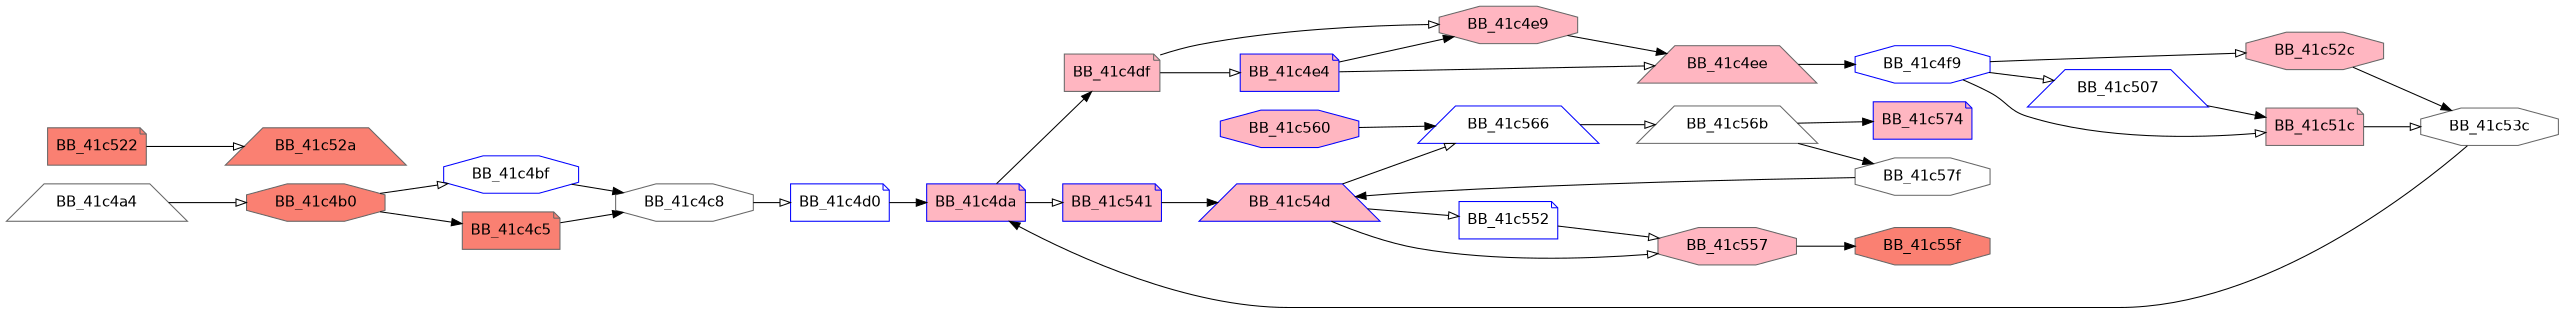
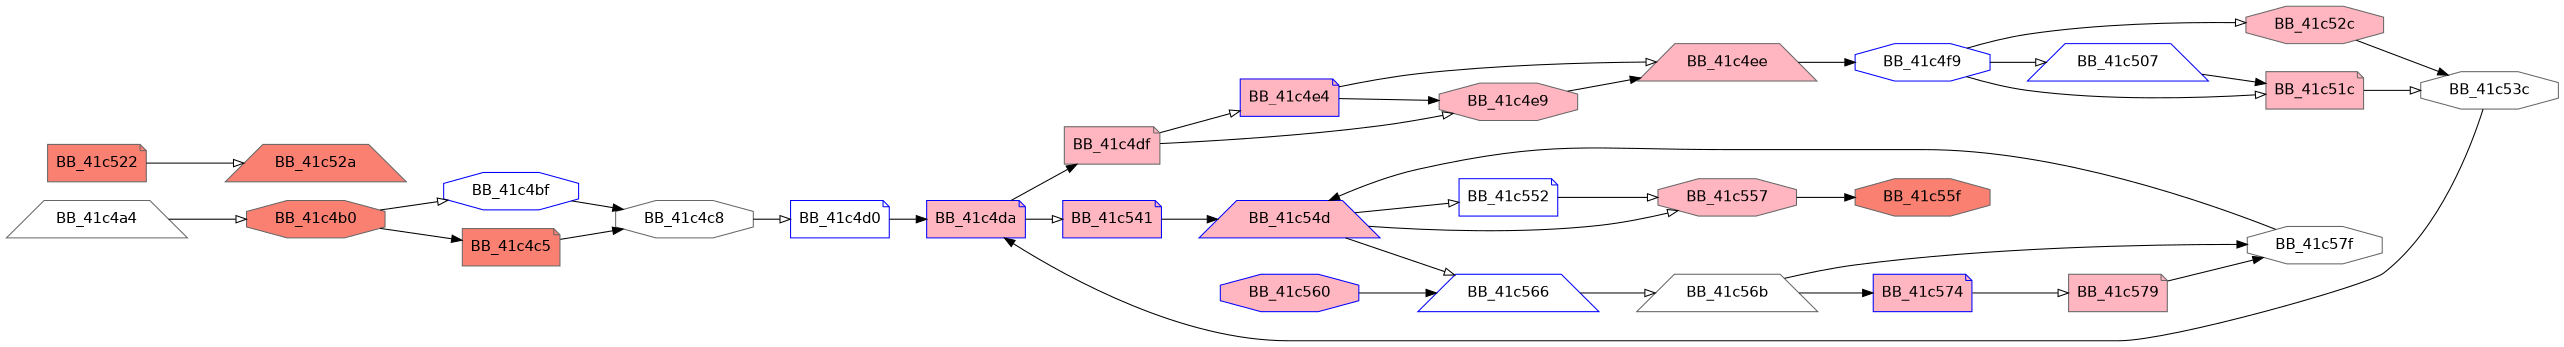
node "BB_41c579": added
